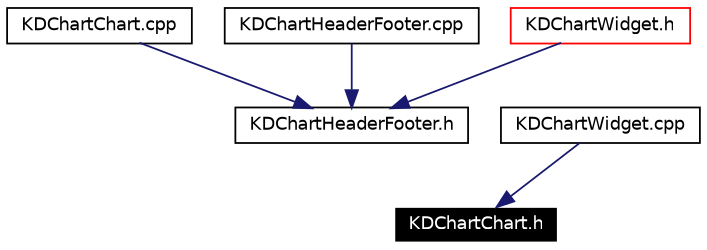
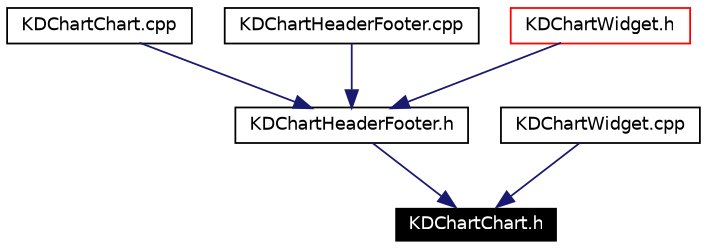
edge "KDChartHeaderFooter.h" -> "KDChartChart.h": added
